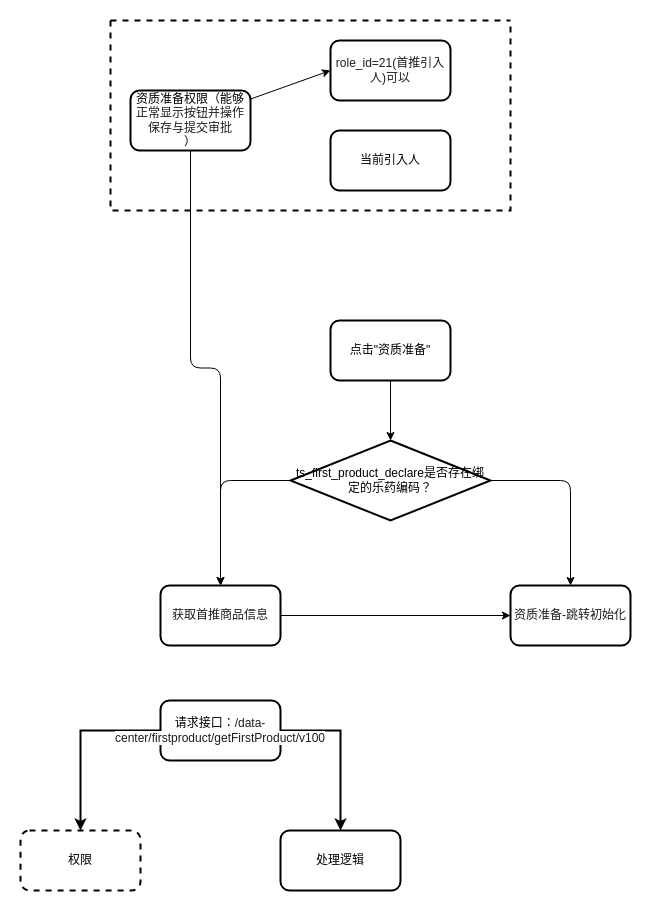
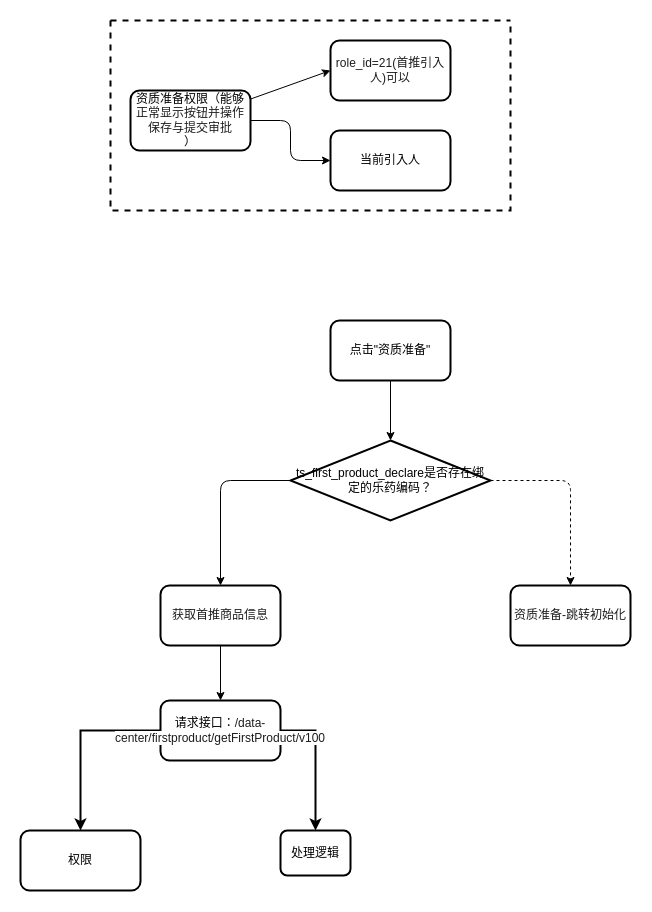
edge "资质准备权限（能够正常显示按钮并操作保存与提交审批 ）" -> "获取首推商品信息": now "资质准备权限（能够正常显示按钮并操作保存与提交审批 ）" -> "当前引入人"
edge "ts_first_product_declare是否存在绑定的乐药编码？" -> "资质准备-跳转初始化": style solid -> dashed
edge "获取首推商品信息" -> "资质准备-跳转初始化": now "获取首推商品信息" -> "请求接口：/data-center/firstproduct/getFirstProduct/v100"
node "权限": style dashed -> solid
node "处理逻辑": size 120x60 -> 70x45
